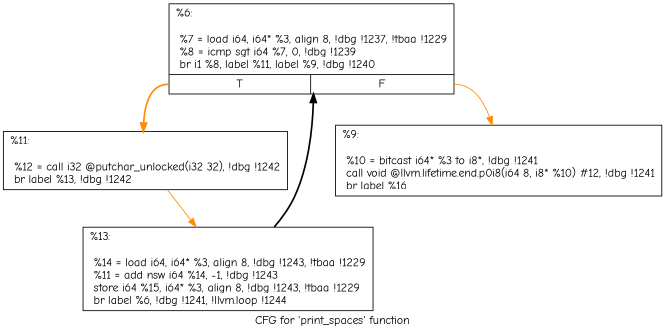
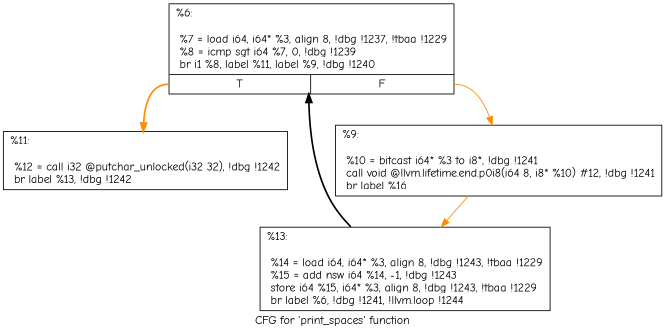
edge "%11:" -> "%13:": now "%9:" -> "%13:"
node "%13:": text "%11 = add nsw i64 %14, -1, !dbg !1243" -> "%15 = add nsw i64 %14, -1, !dbg !1243"
